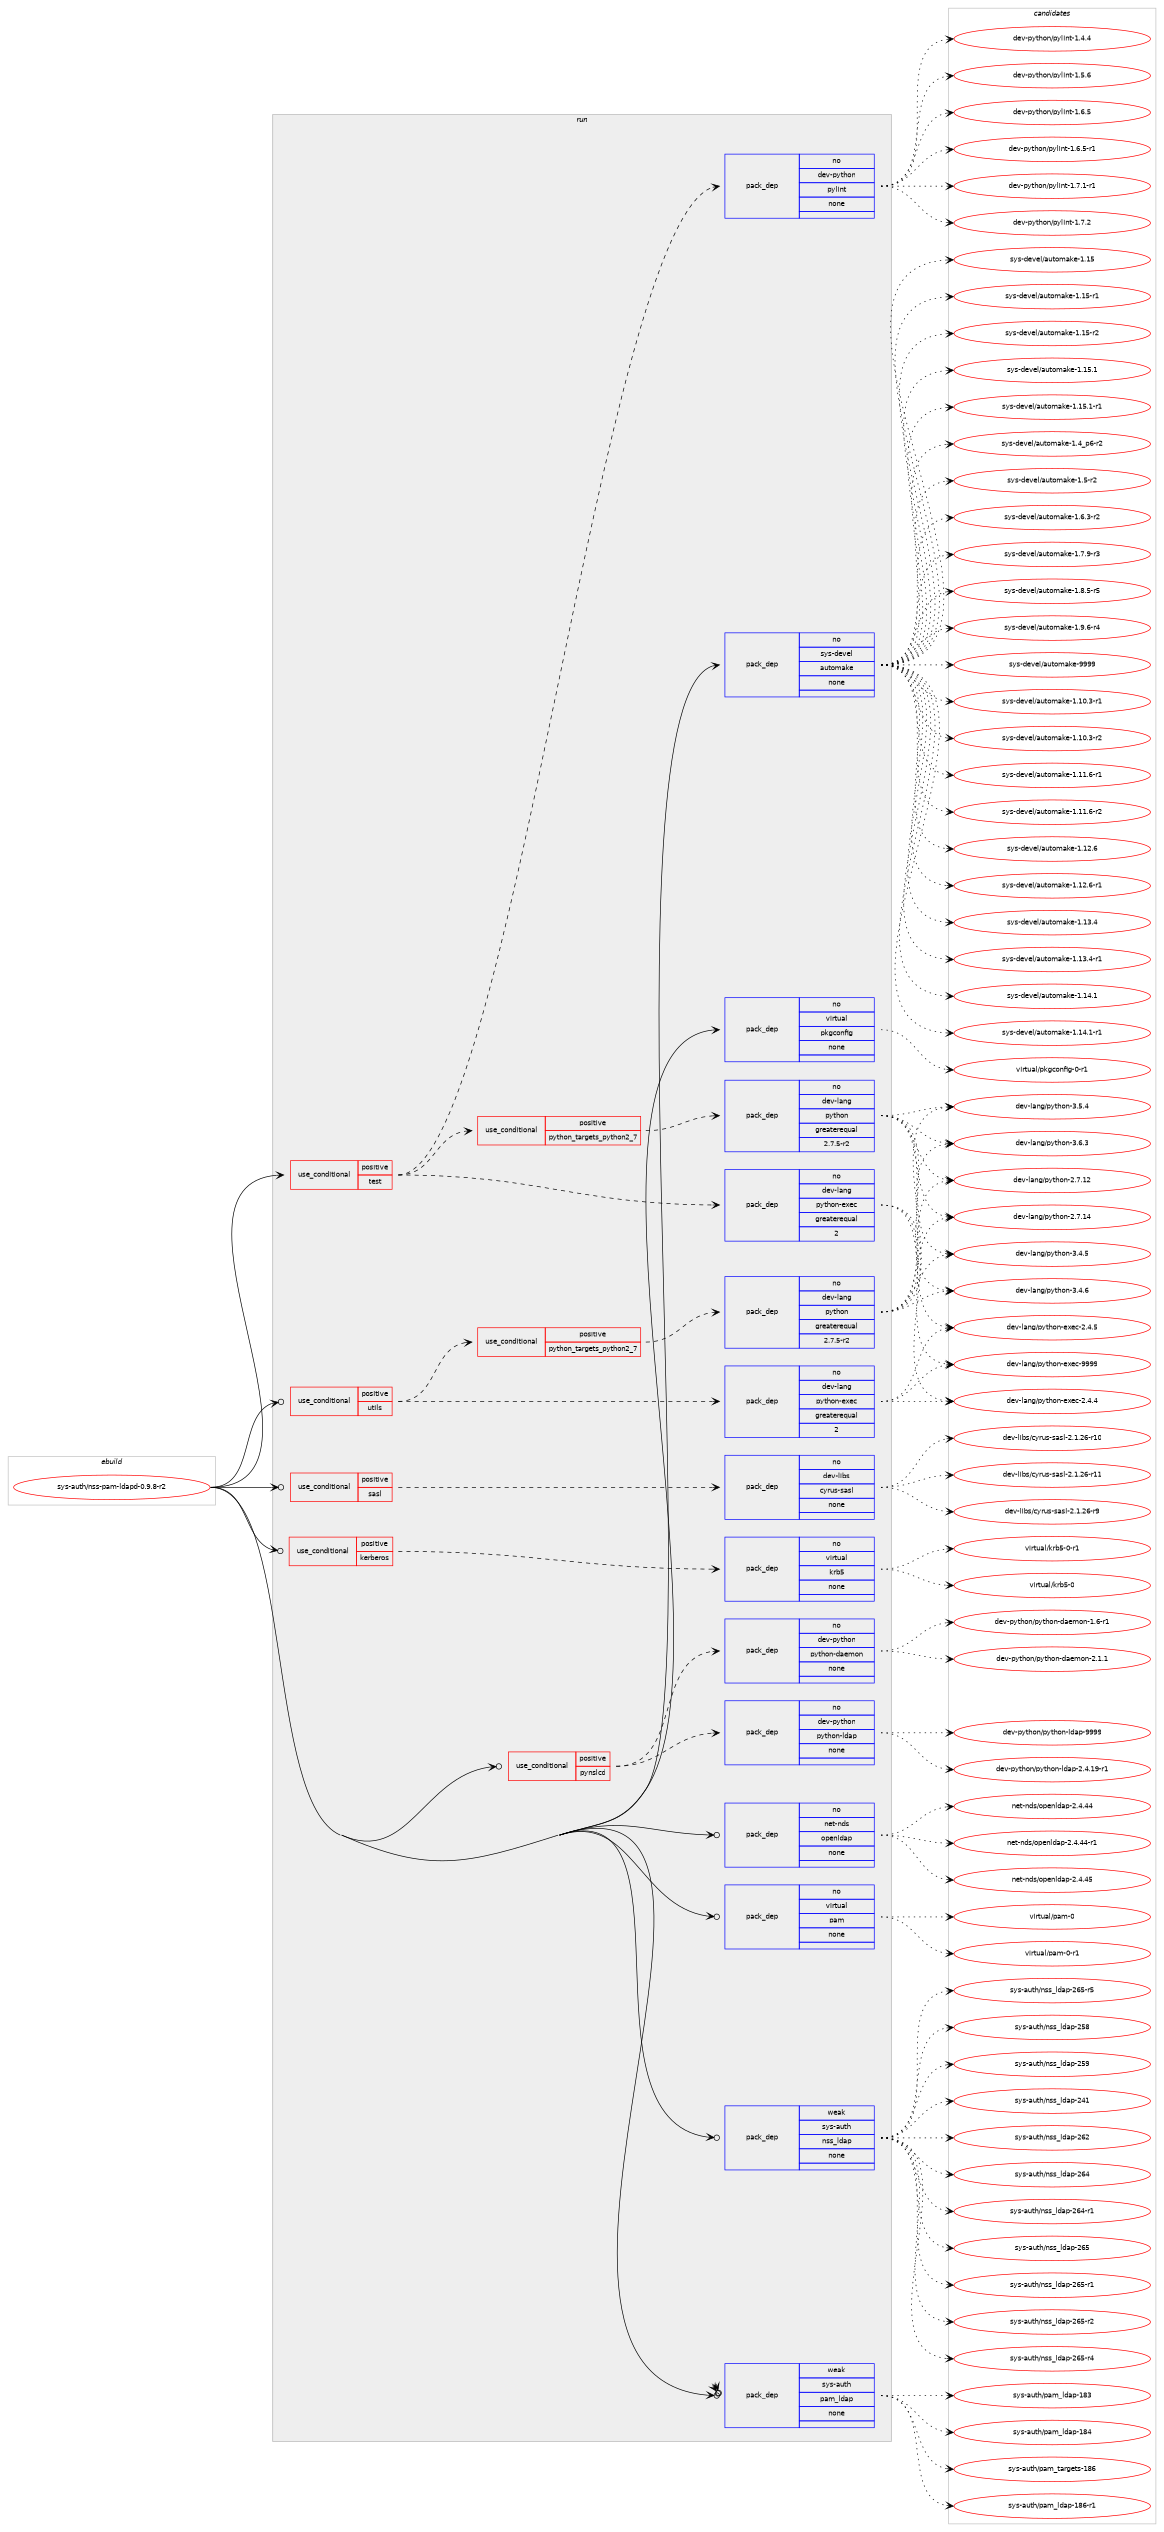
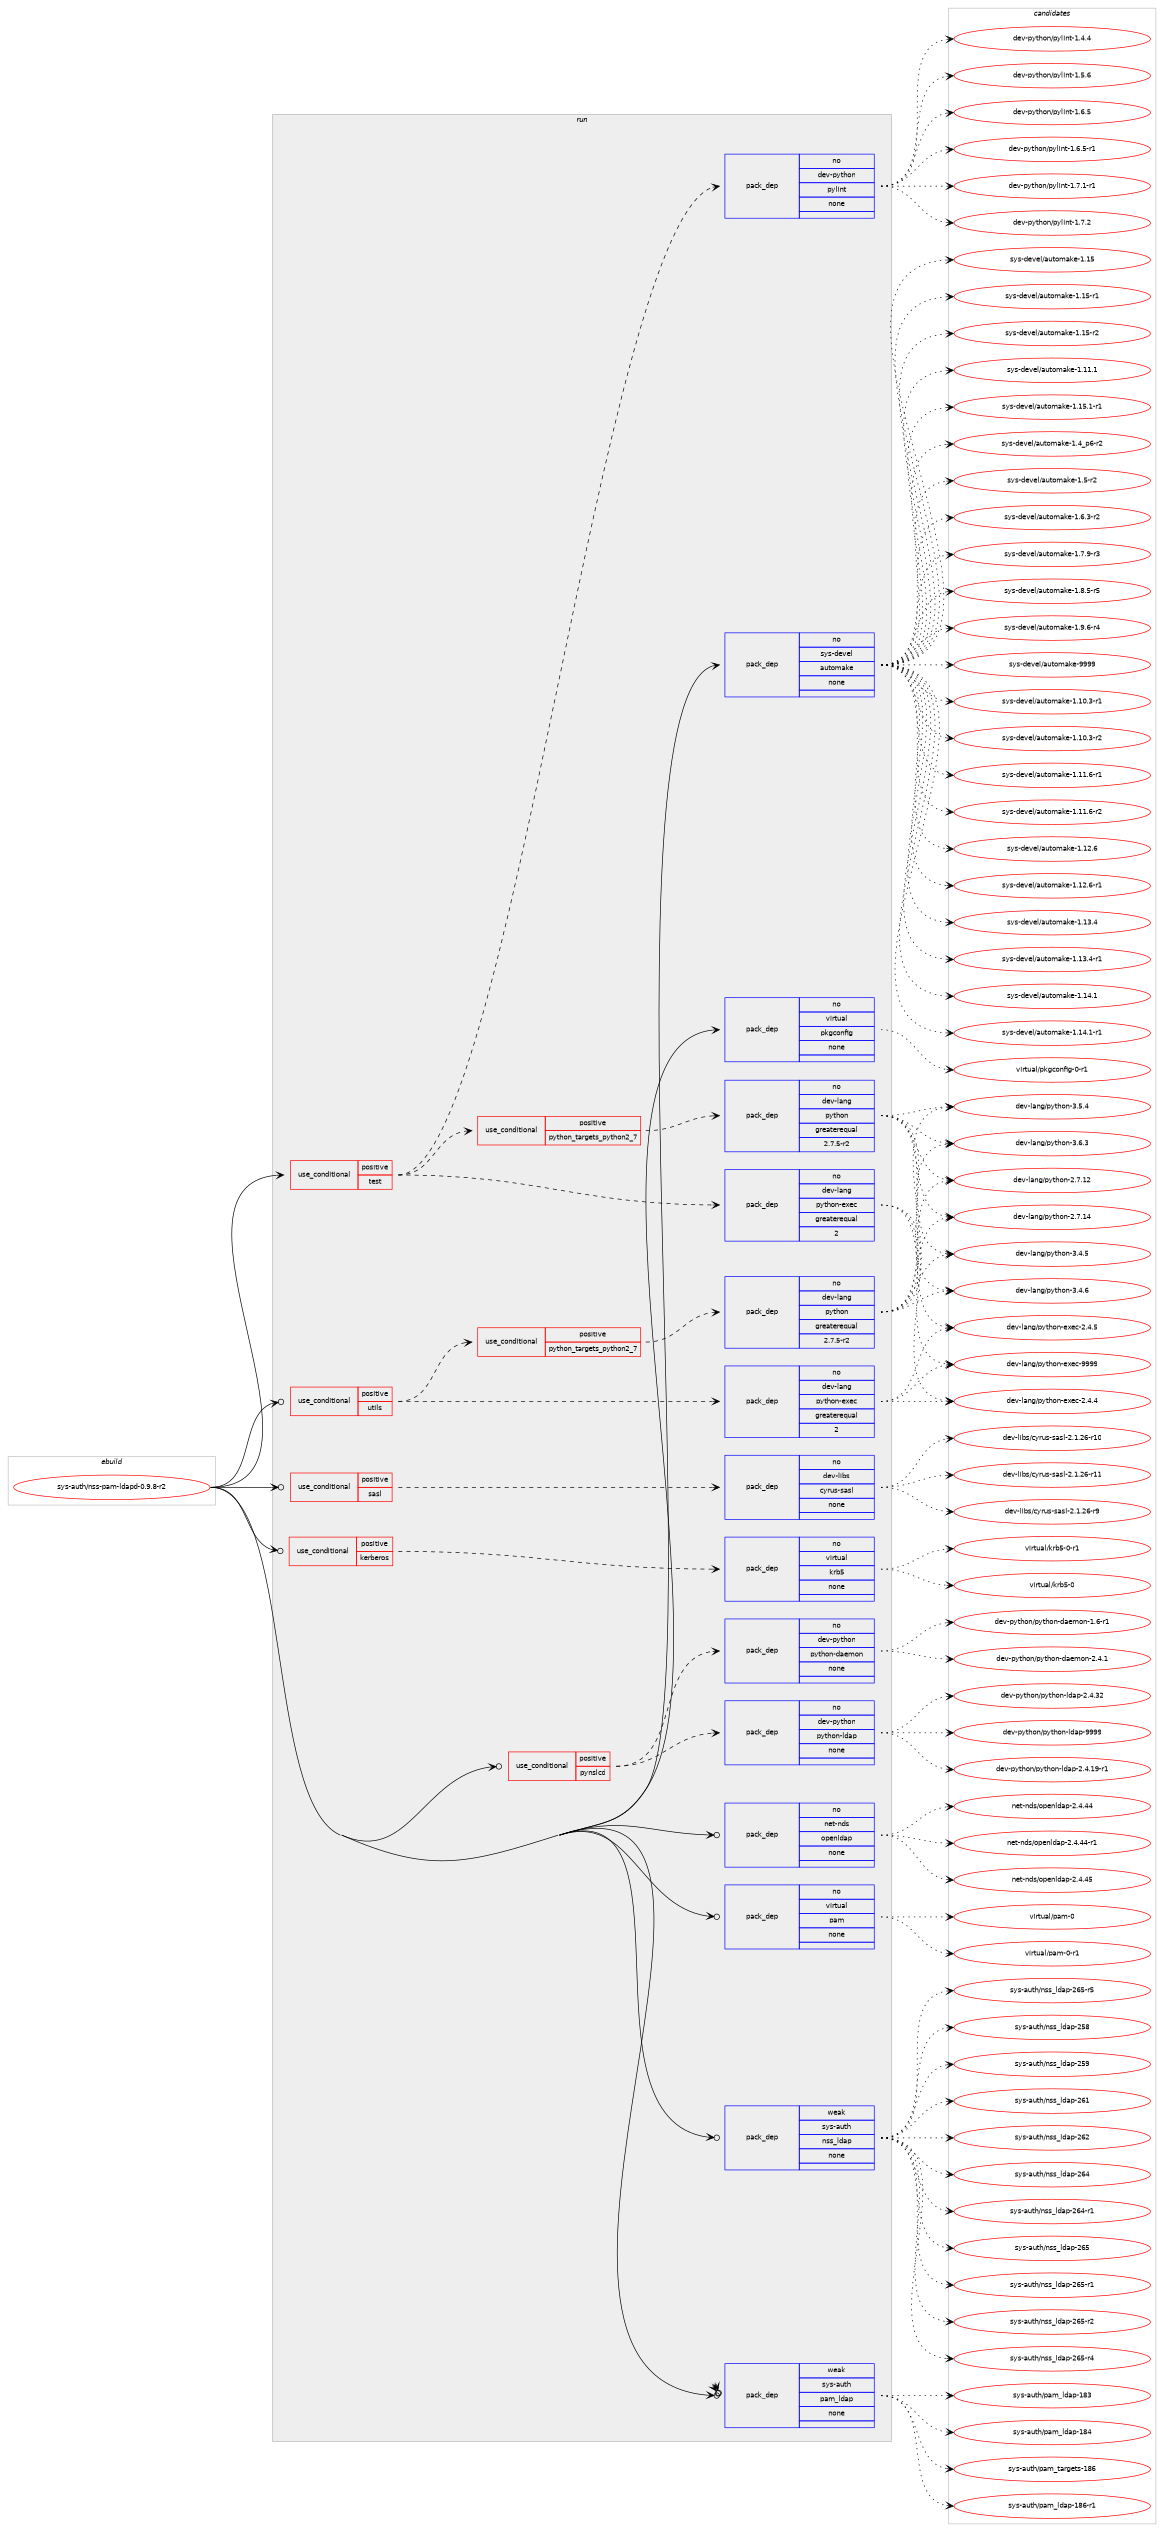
node "sys-devel/automake-1.15.1": label "sys-devel/automake-1.15.1" -> "sys-devel/automake-1.11.1"
node "dev-python/python-daemon-2.1.1": label "dev-python/python-daemon-2.1.1" -> "dev-python/python-daemon-2.4.1"
node "dev-python/python-ldap-2.4.32": added
node "sys-auth/nss_ldap-241": label "sys-auth/nss_ldap-241" -> "sys-auth/nss_ldap-261"
